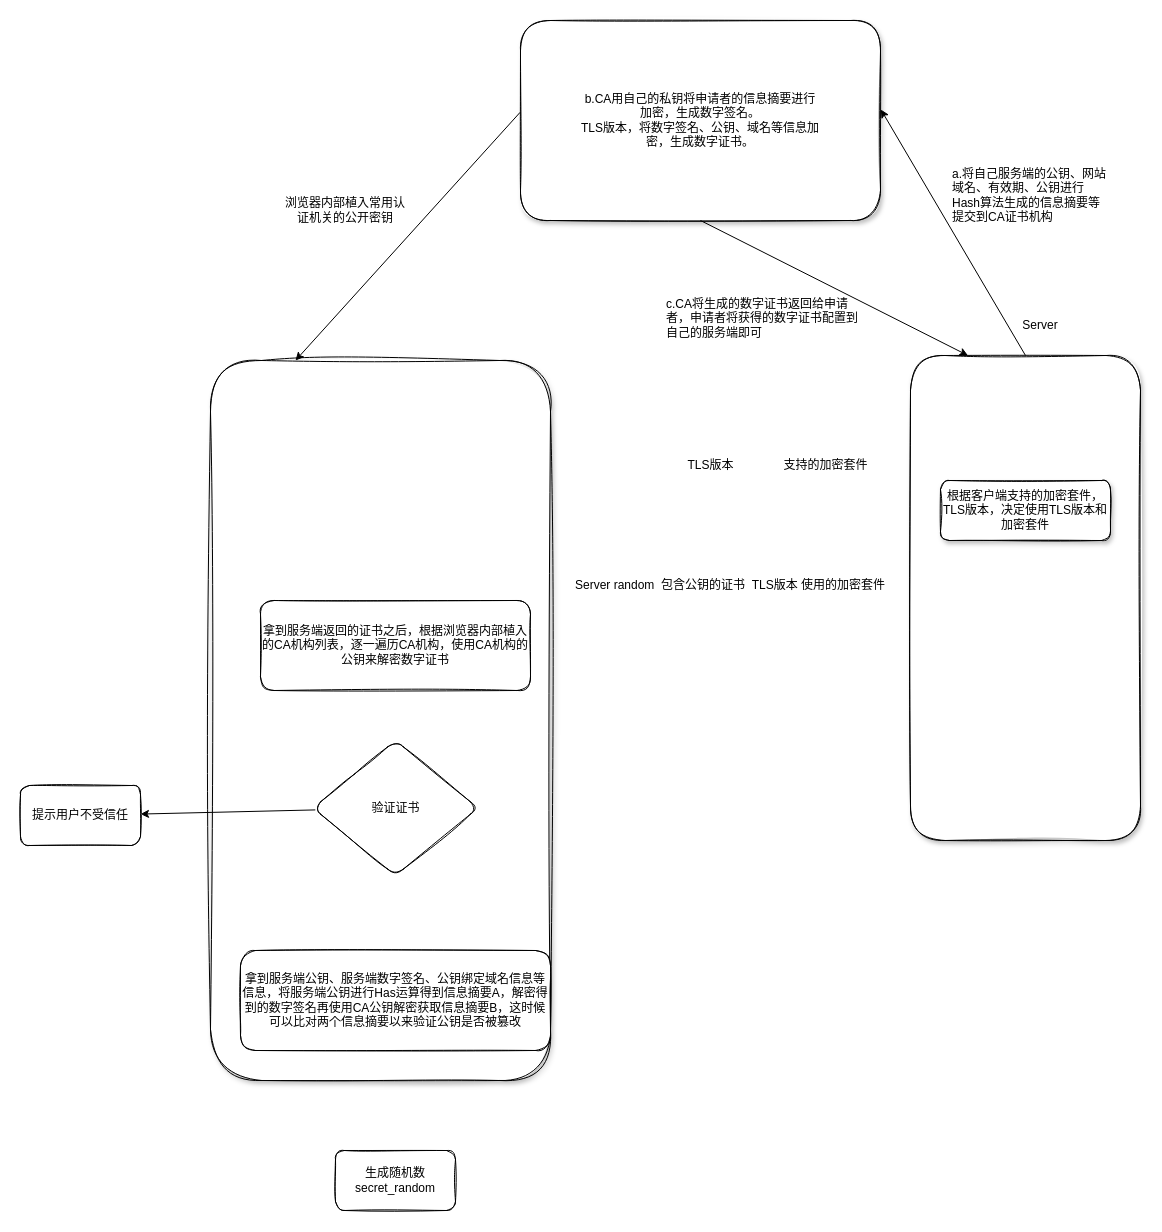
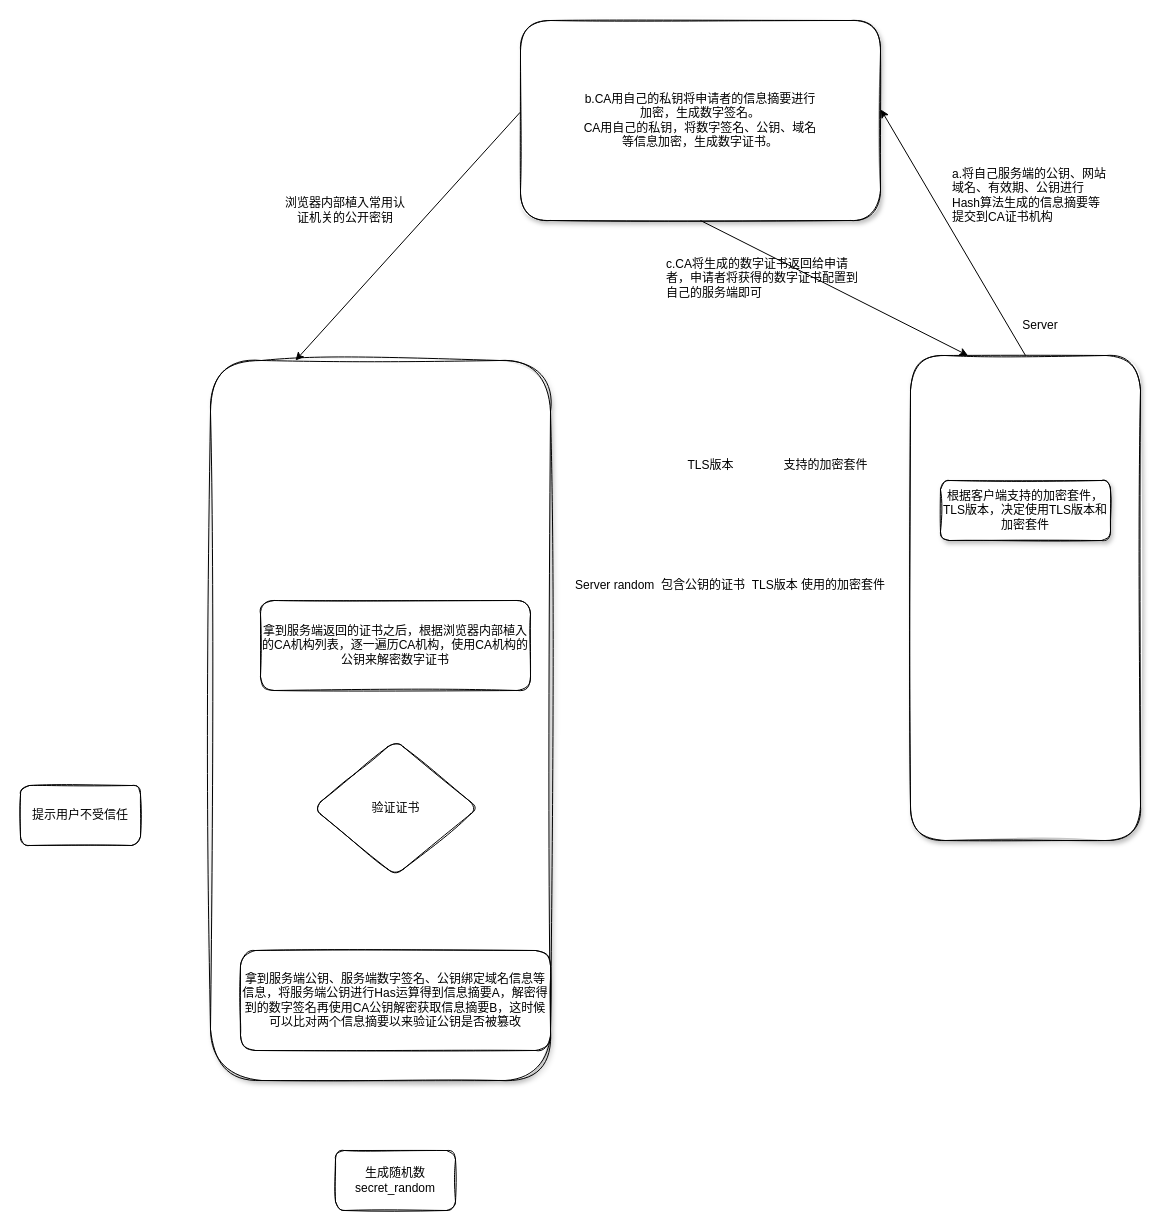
node "b.CA用自己的私钥将申请者的信息摘要进行加密，生成数字签名。 TLS版本，将数字签名、公钥、域名等信息加密，生成数字证书。": label "b.CA用自己的私钥将申请者的信息摘要进行加密，生成数字签名。 TLS版本，将数字签名、公钥、域名等信息加密，生成数字证书。" -> "b.CA用自己的私钥将申请者的信息摘要进行加密，生成数字签名。 CA用自己的私钥，将数字签名、公钥、域名等信息加密，生成数字证书。"
node "c.CA将生成的数字证书返回给申请者，申请者将获得的数字证书配置到自己的服务端即可": moved (765, 346) -> (765, 306)
edge "验证证书" -> "提示用户不受信任": removed
